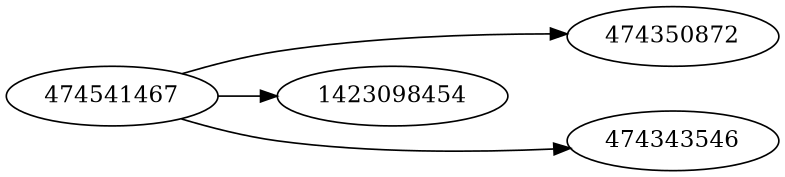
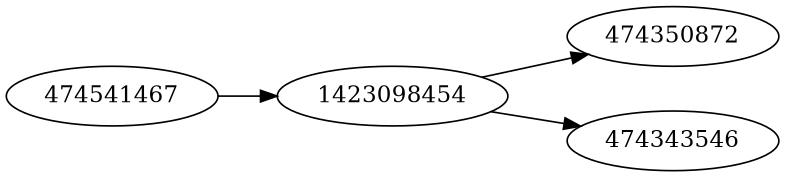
edge "474541467" -> "474350872": now "1423098454" -> "474350872"
edge "474541467" -> "474343546": now "1423098454" -> "474343546"
